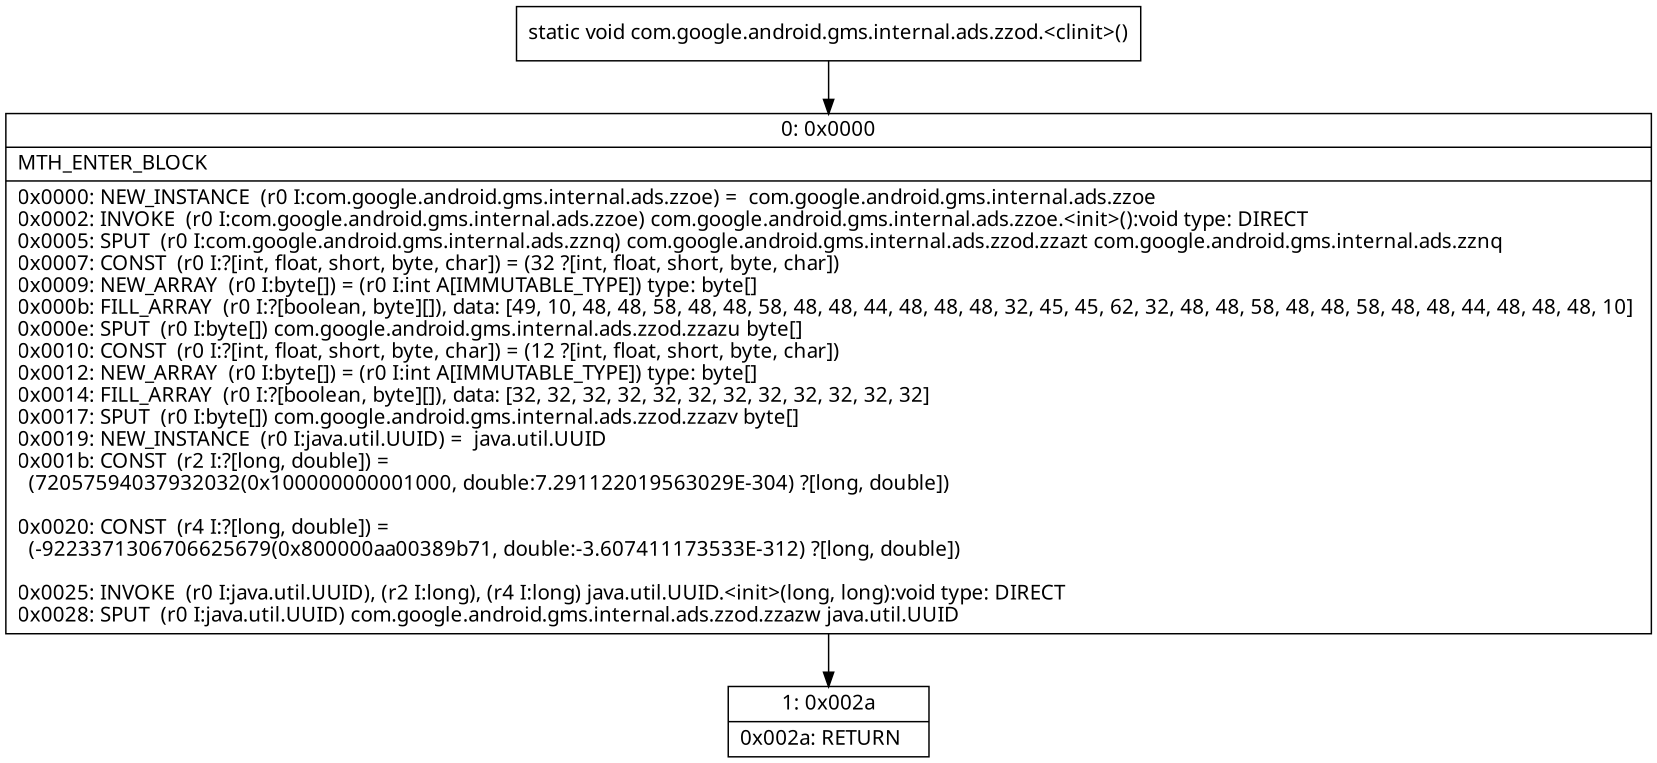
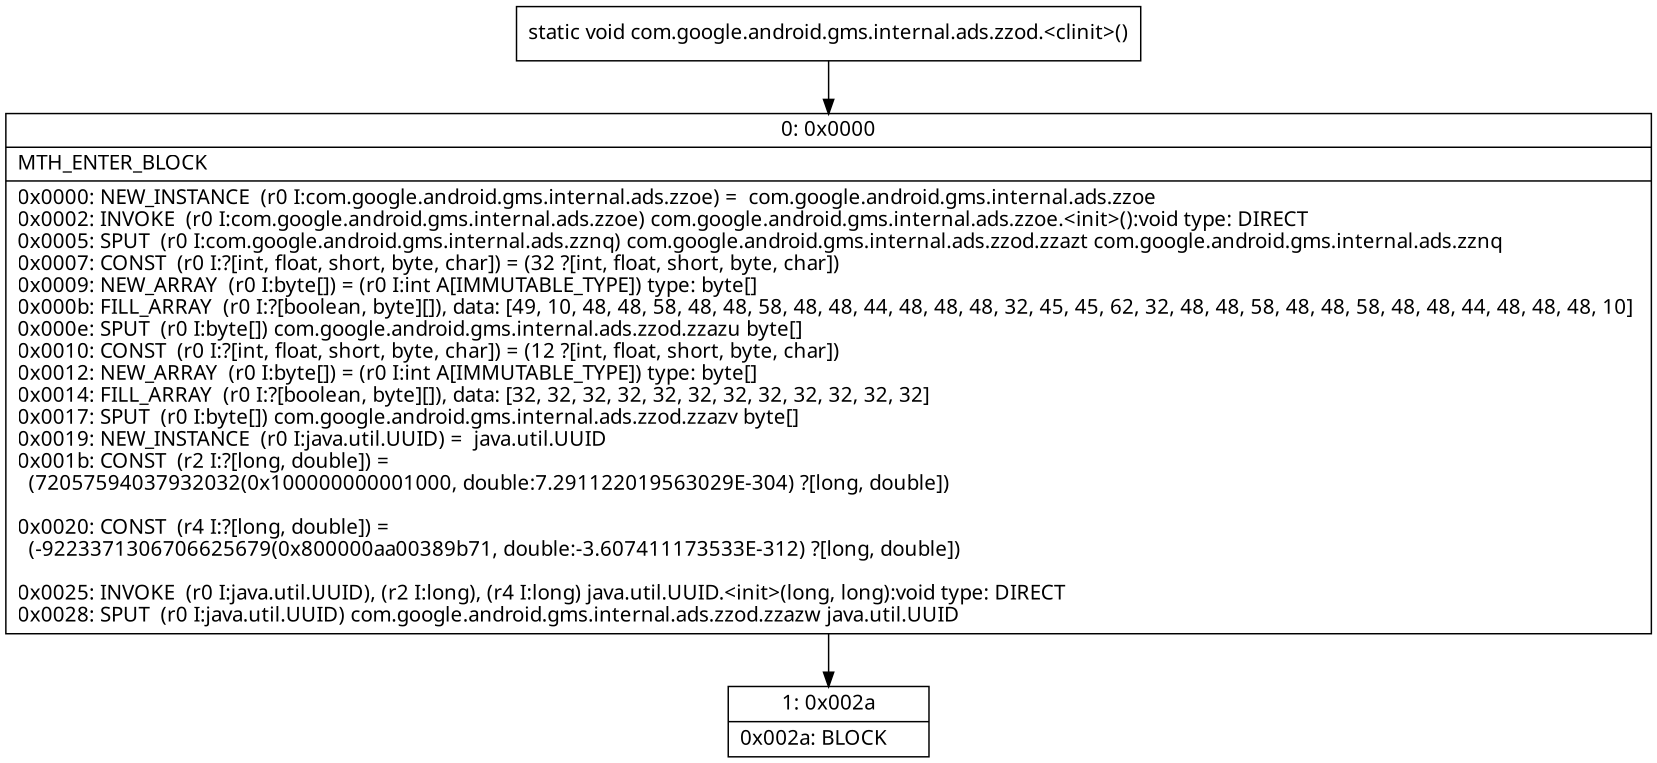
node "1: 0x002a": text "0x002a: RETURN" -> "0x002a: BLOCK"
